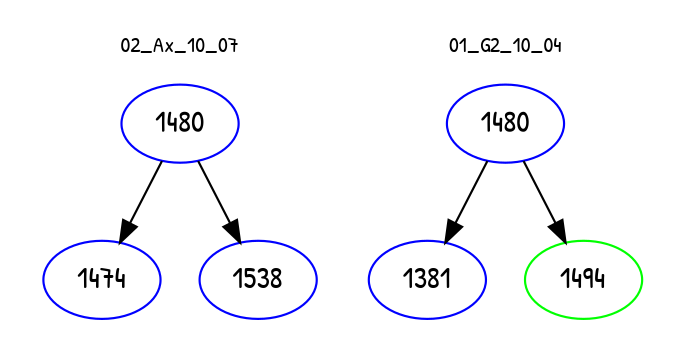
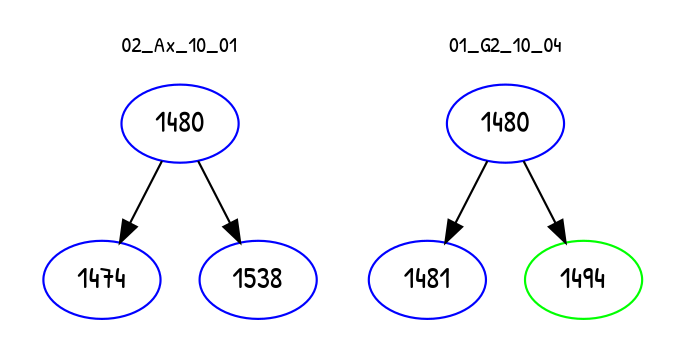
cluster "02_Ax_10_07": label "02_Ax_10_07" -> "02_Ax_10_01"
node "1381": label "1381" -> "1481"
